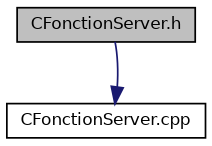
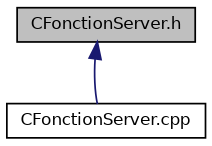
edge "CFonctionServer.h" -> "CFonctionServer.cpp": reversed
